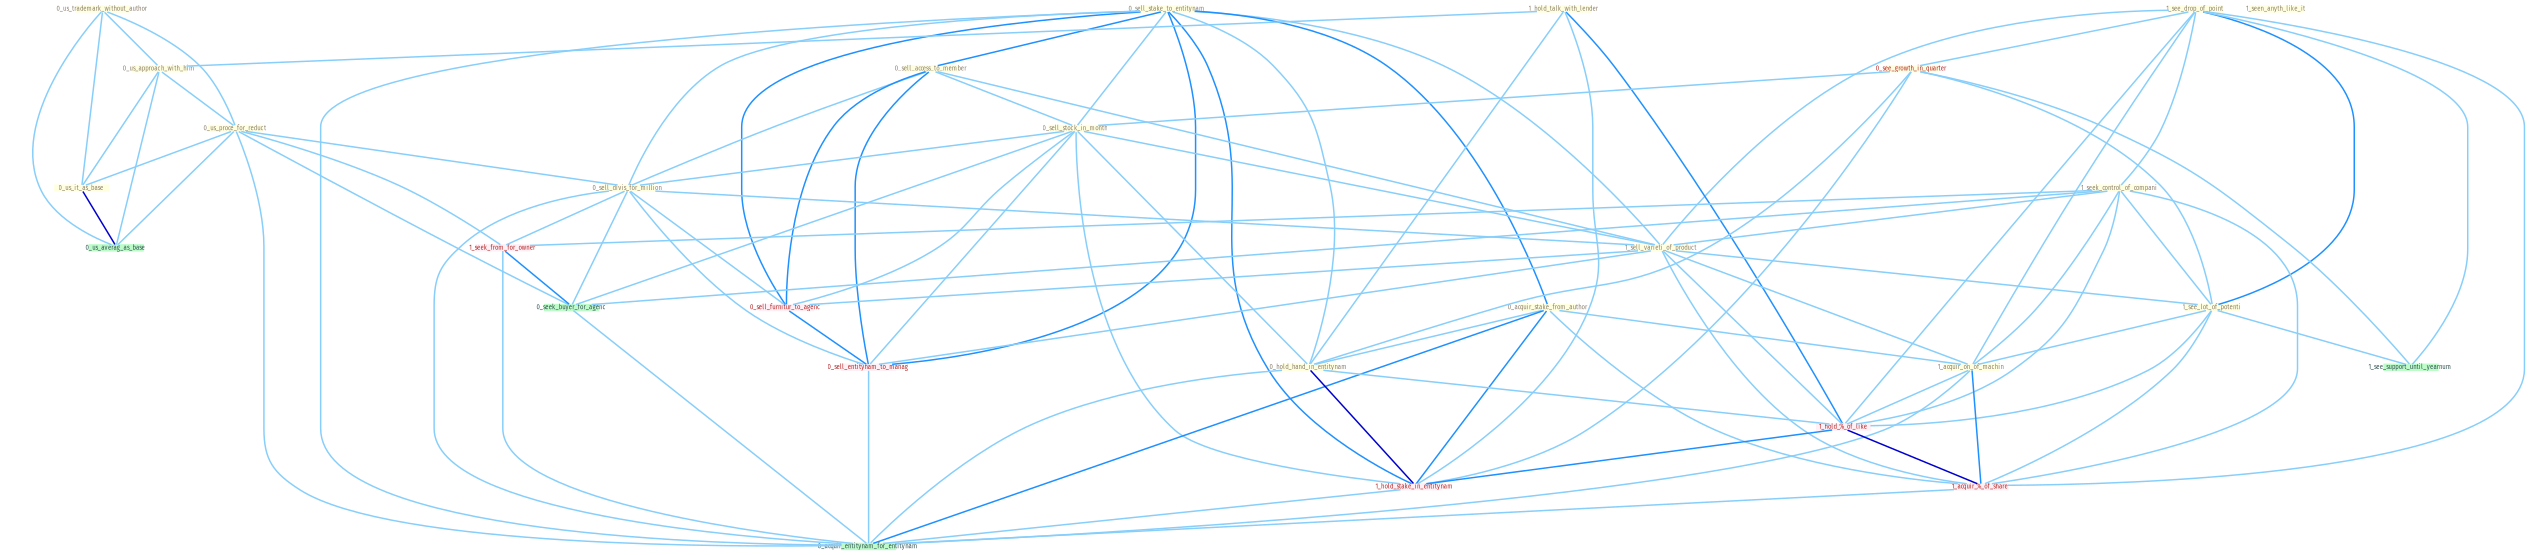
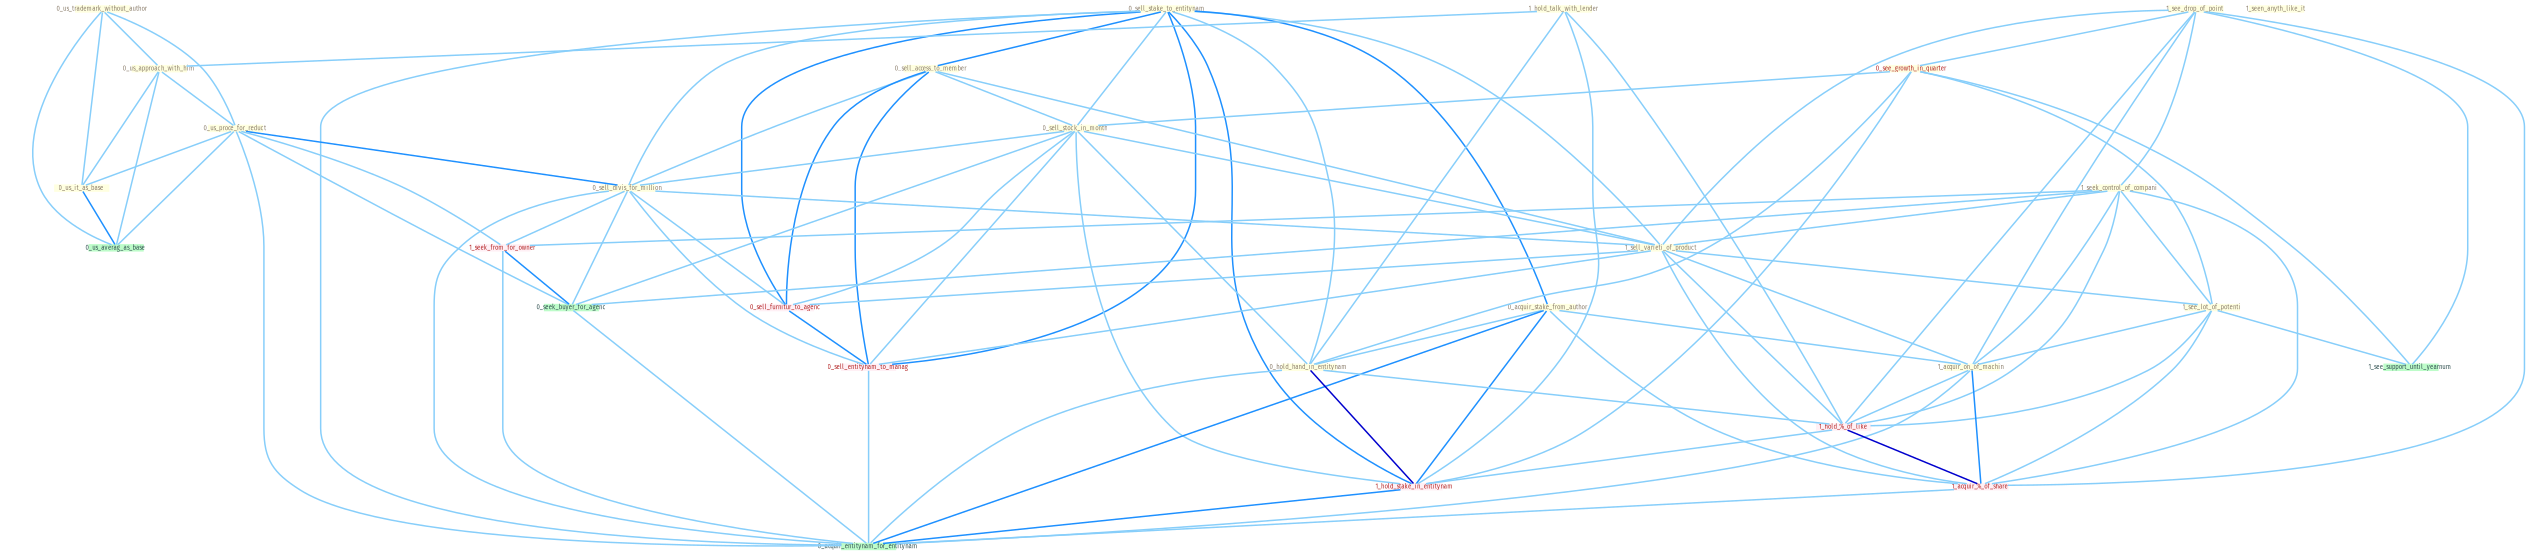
edge "1_see_drop_of_point" -- "1_see_lot_of_potenti": removed
edge "0_us_proce_for_reduct" -- "0_sell_divis_for_million": color #87cefa -> #1e90ff
edge "1_hold_talk_with_lender" -- "1_hold_%_of_like": color #1e90ff -> #87cefa
edge "0_us_it_as_base" -- "0_us_averag_as_base": color #0000cd -> #1e90ff
edge "1_hold_%_of_like" -- "1_hold_stake_in_entitynam": color #1e90ff -> #87cefa
edge "1_hold_stake_in_entitynam" -- "0_acquir_entitynam_for_entitynam": color #87cefa -> #1e90ff
